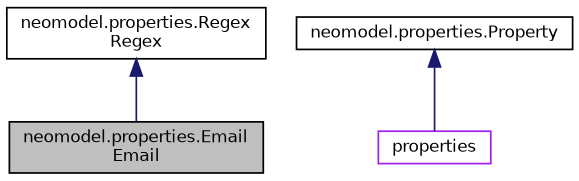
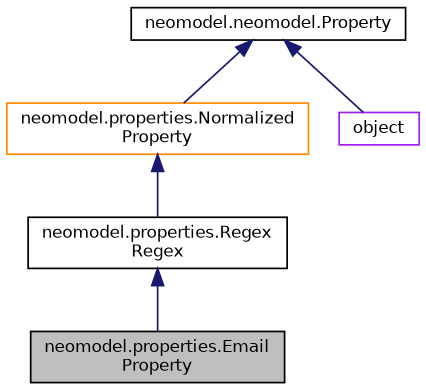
node "neomodel.properties.Property": label "neomodel.properties.Property" -> "neomodel.neomodel.Property"
node "neomodel.properties.Normalized Property": added
node "neomodel.properties.Email Email": label "neomodel.properties.Email Email" -> "neomodel.properties.Email Property"
node "properties": label "properties" -> "object"
